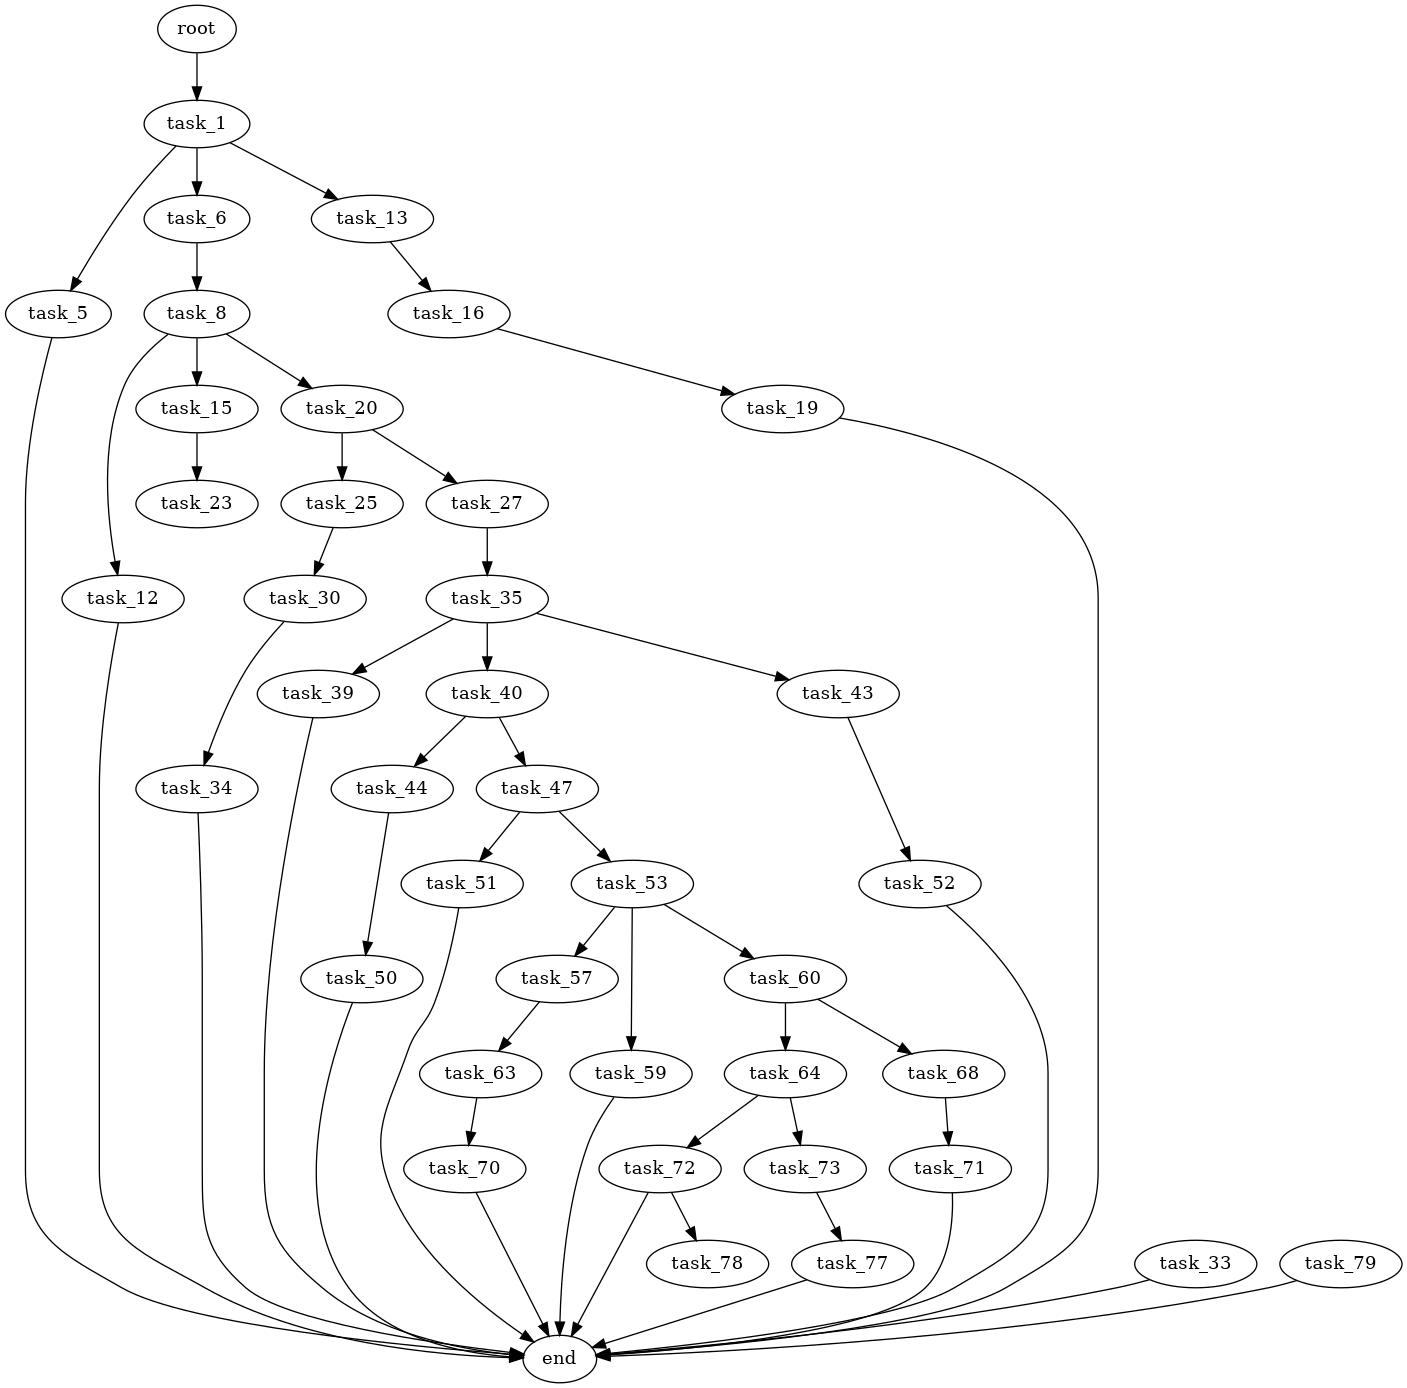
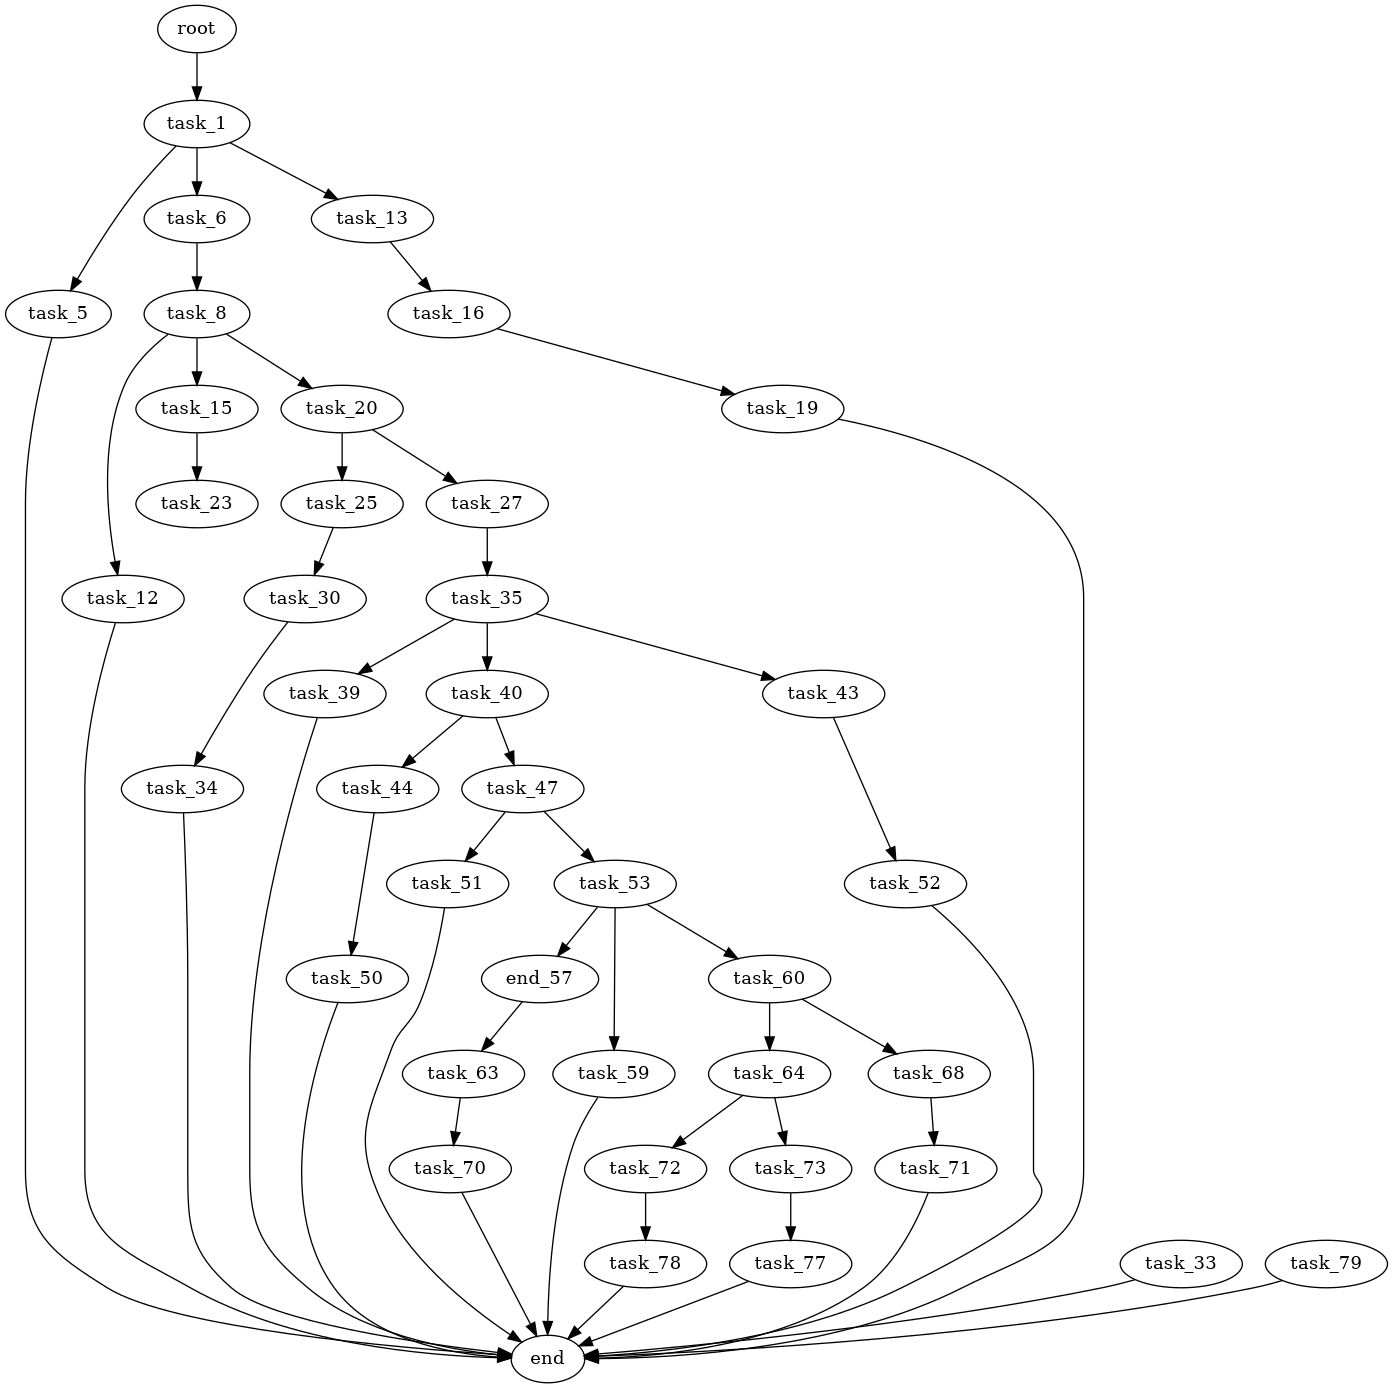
node "task_57": label "task_57" -> "end_57"
edge "task_72" -> "end": now "task_78" -> "end"
